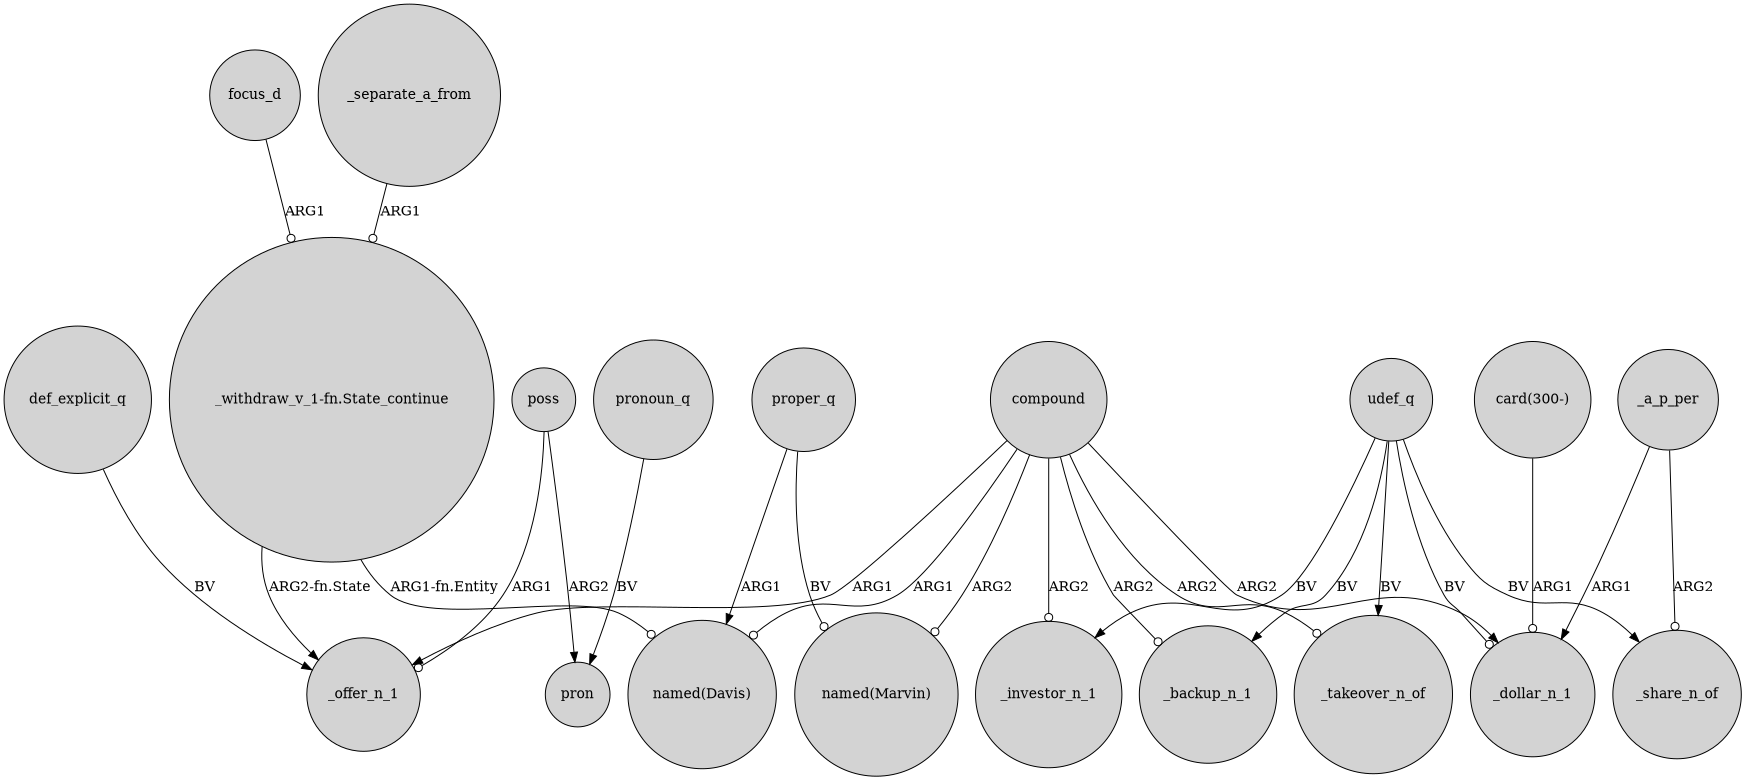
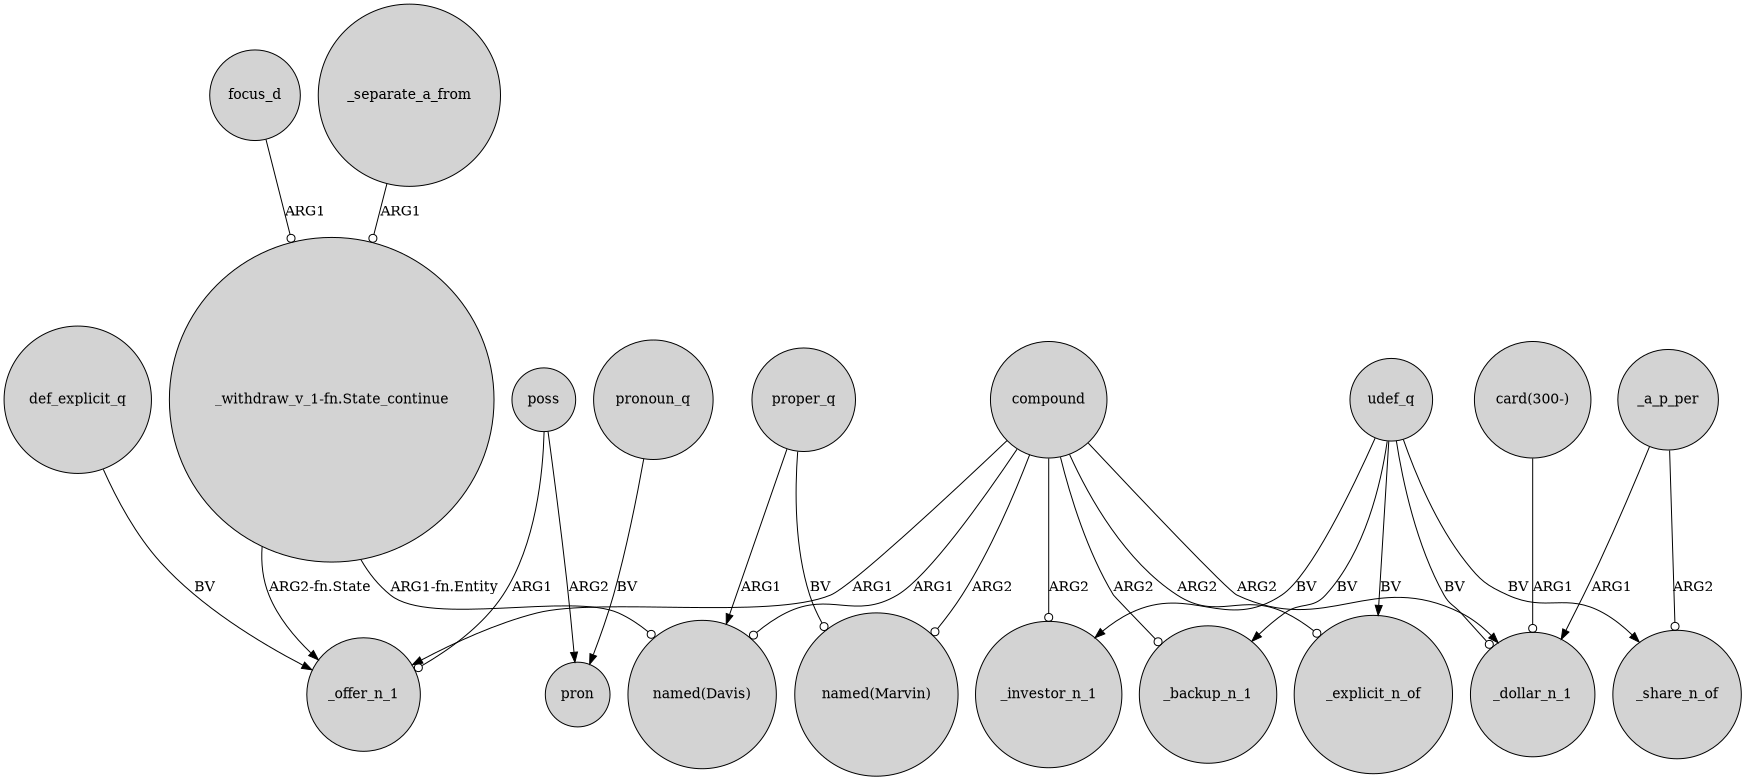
node "_takeover_n_of": label "_takeover_n_of" -> "_explicit_n_of"
